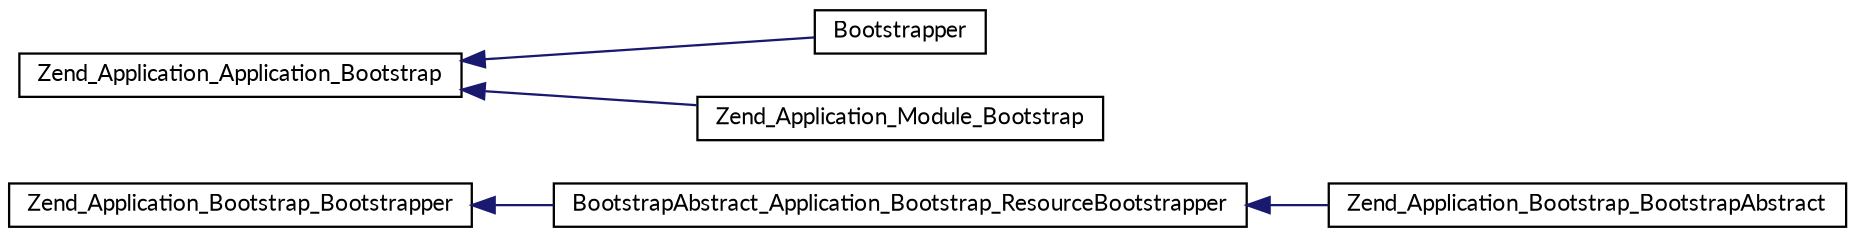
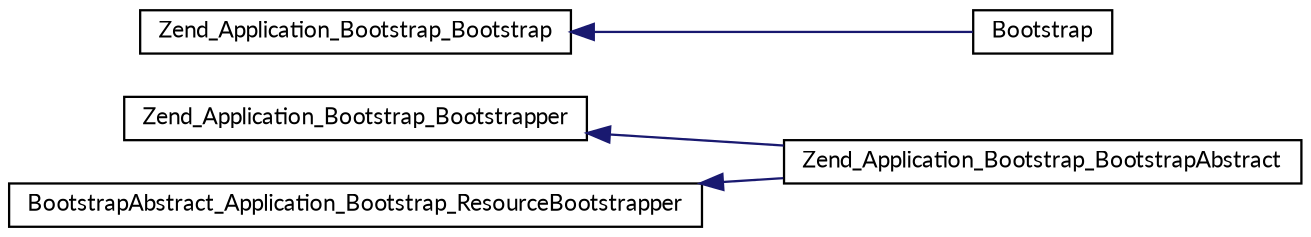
node "Bootstrapper": label "Bootstrapper" -> "Bootstrap"
node "Zend_Application_Application_Bootstrap": label "Zend_Application_Application_Bootstrap" -> "Zend_Application_Bootstrap_Bootstrap"
node "Zend_Application_Module_Bootstrap": removed
edge "BootstrapAbstract_Application_Bootstrap_ResourceBootstrapper" -> "Zend_Application_Bootstrap_Bootstrapper": now "Zend_Application_Bootstrap_BootstrapAbstract" -> "Zend_Application_Bootstrap_Bootstrapper"
